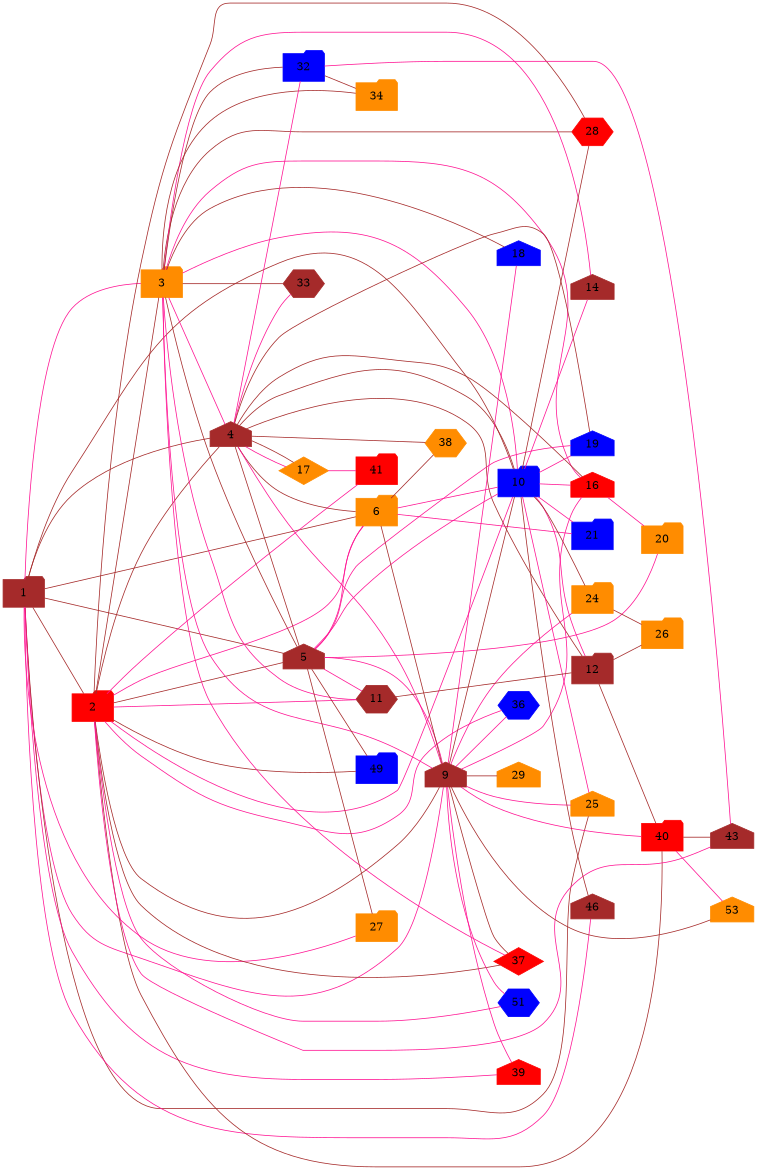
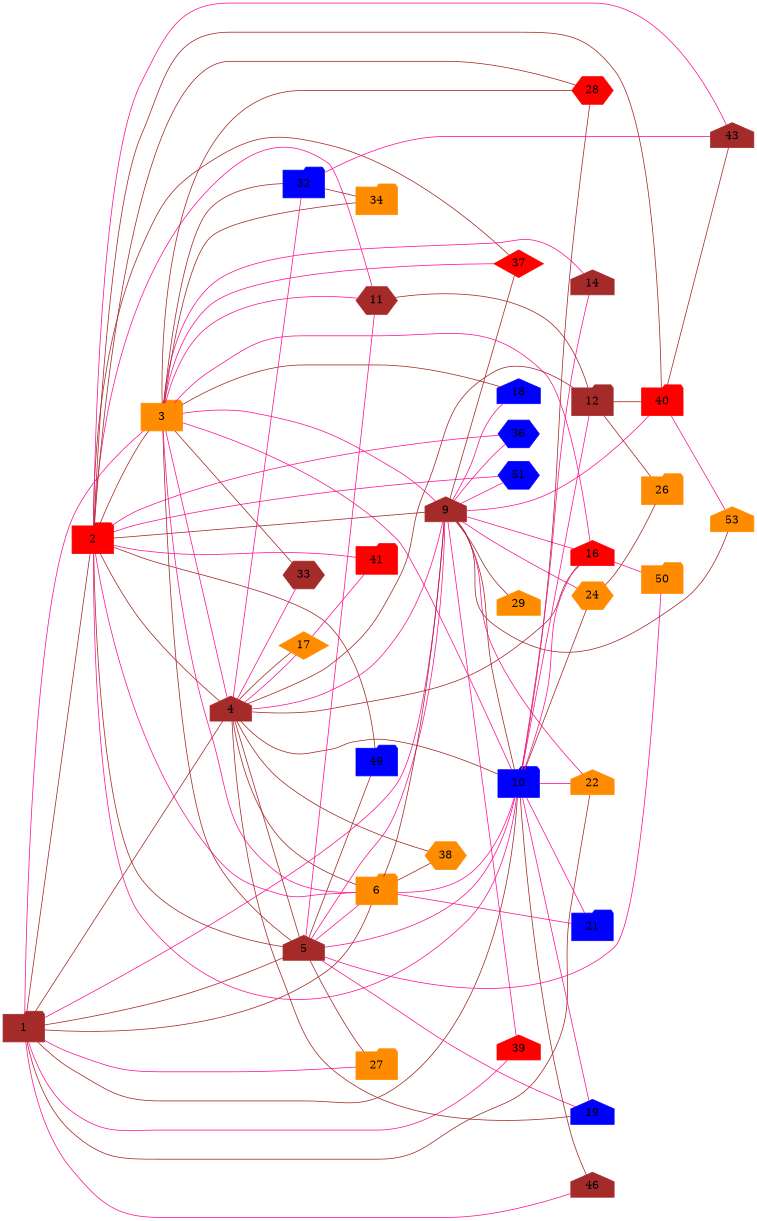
node "20": label "20" -> "50"
node "24": shape folder -> hexagon
edge "3" -- "6": added
node "25": label "25" -> "22"
